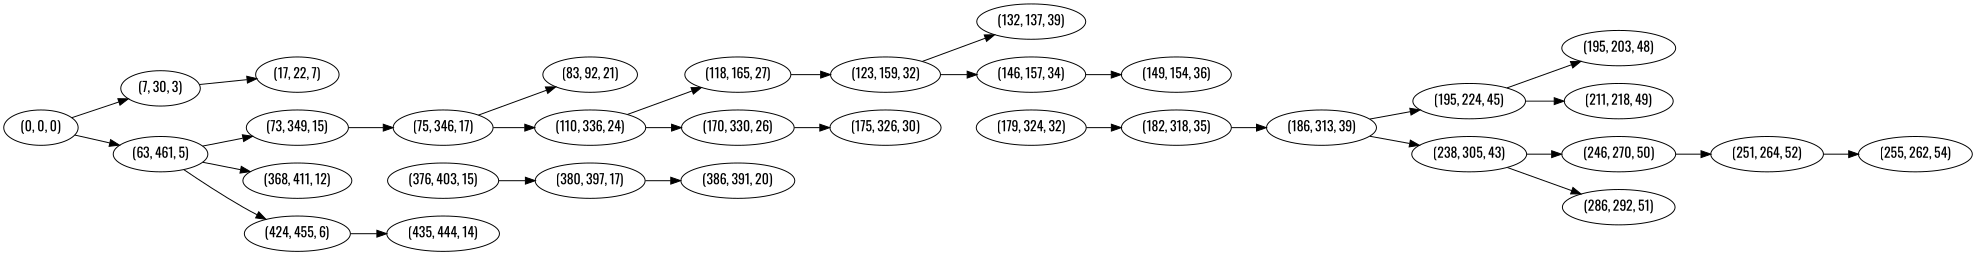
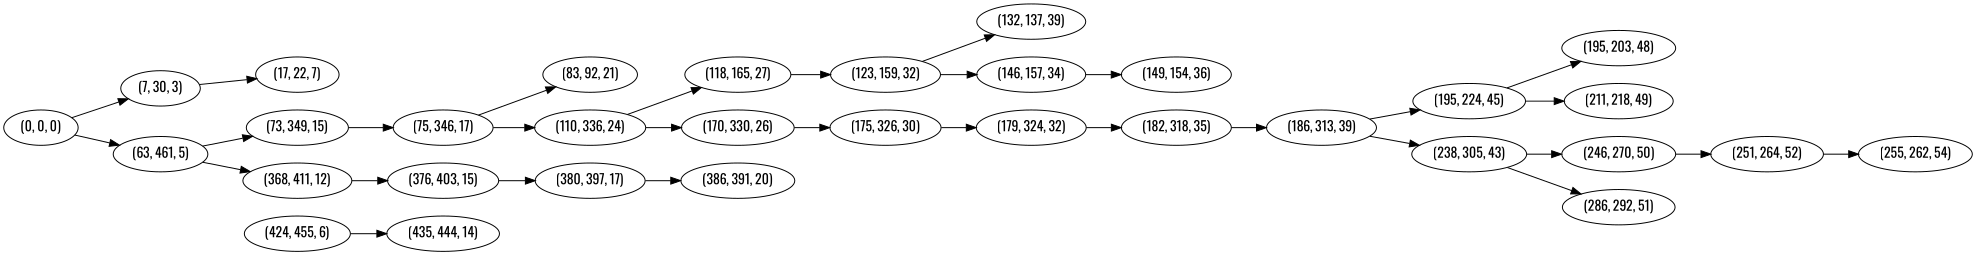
edge "(175, 326, 30)" -> "(179, 324, 32)": added
edge "(368, 411, 12)" -> "(376, 403, 15)": added
edge "(63, 461, 5)" -> "(424, 455, 6)": removed
